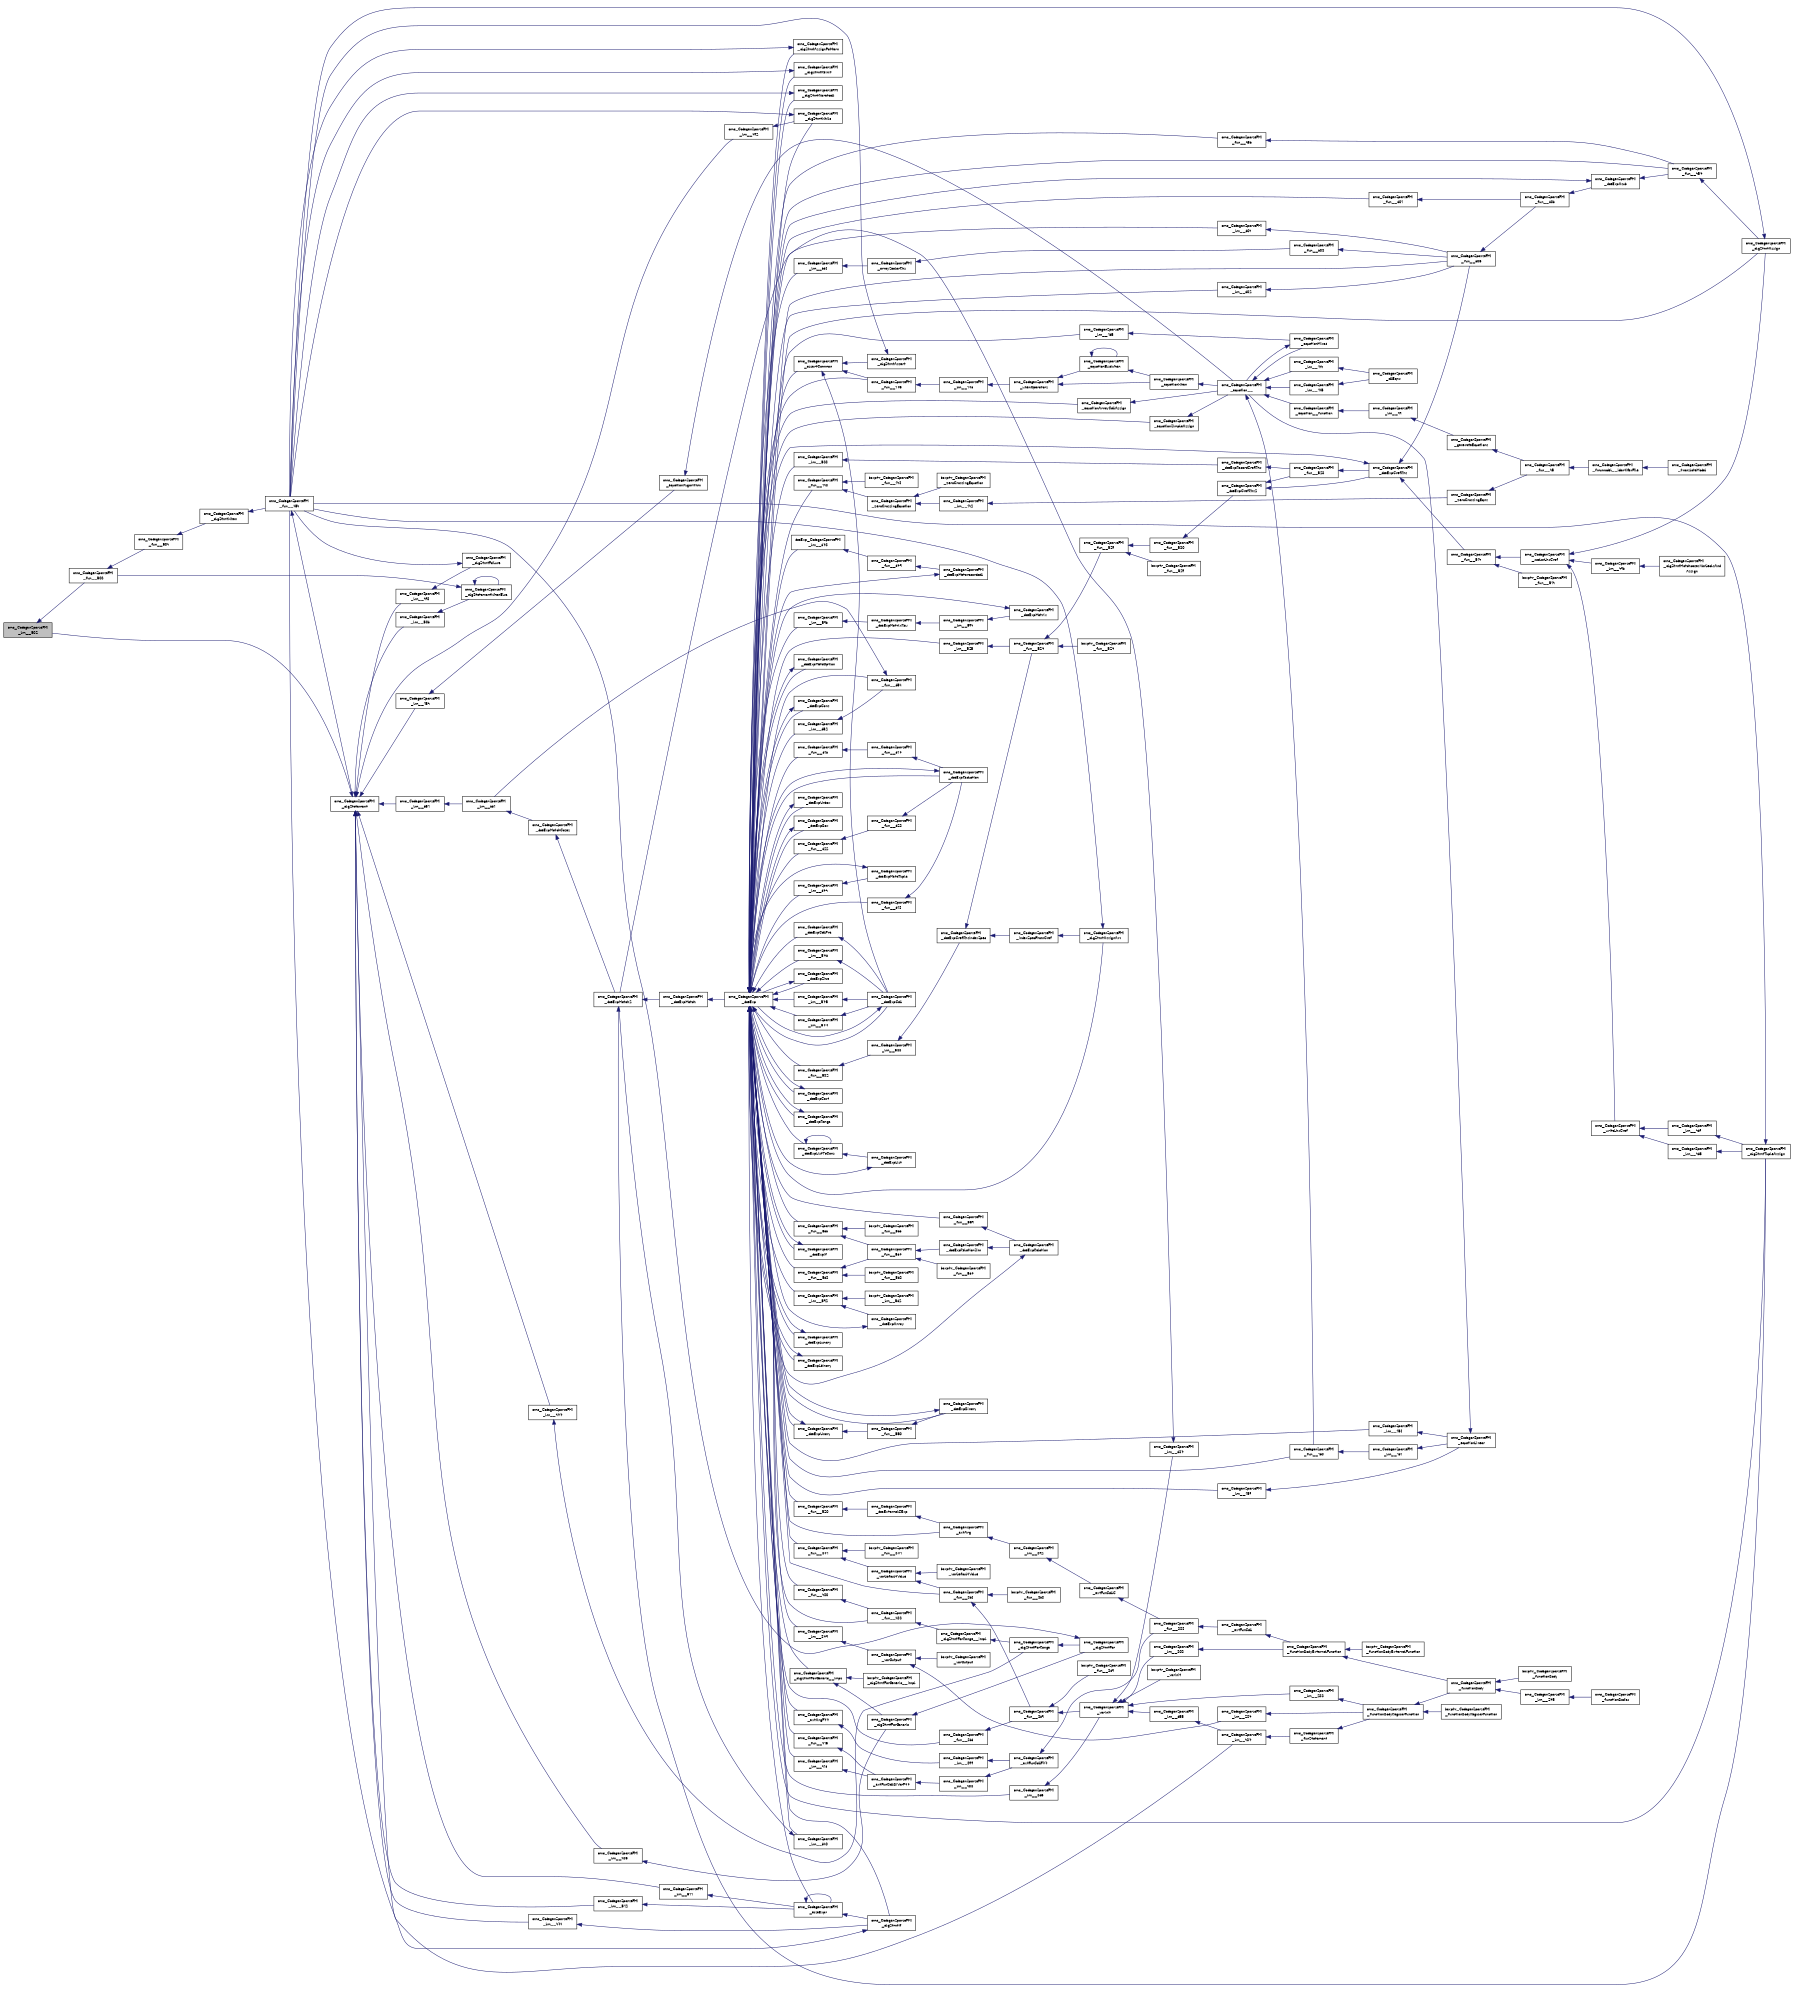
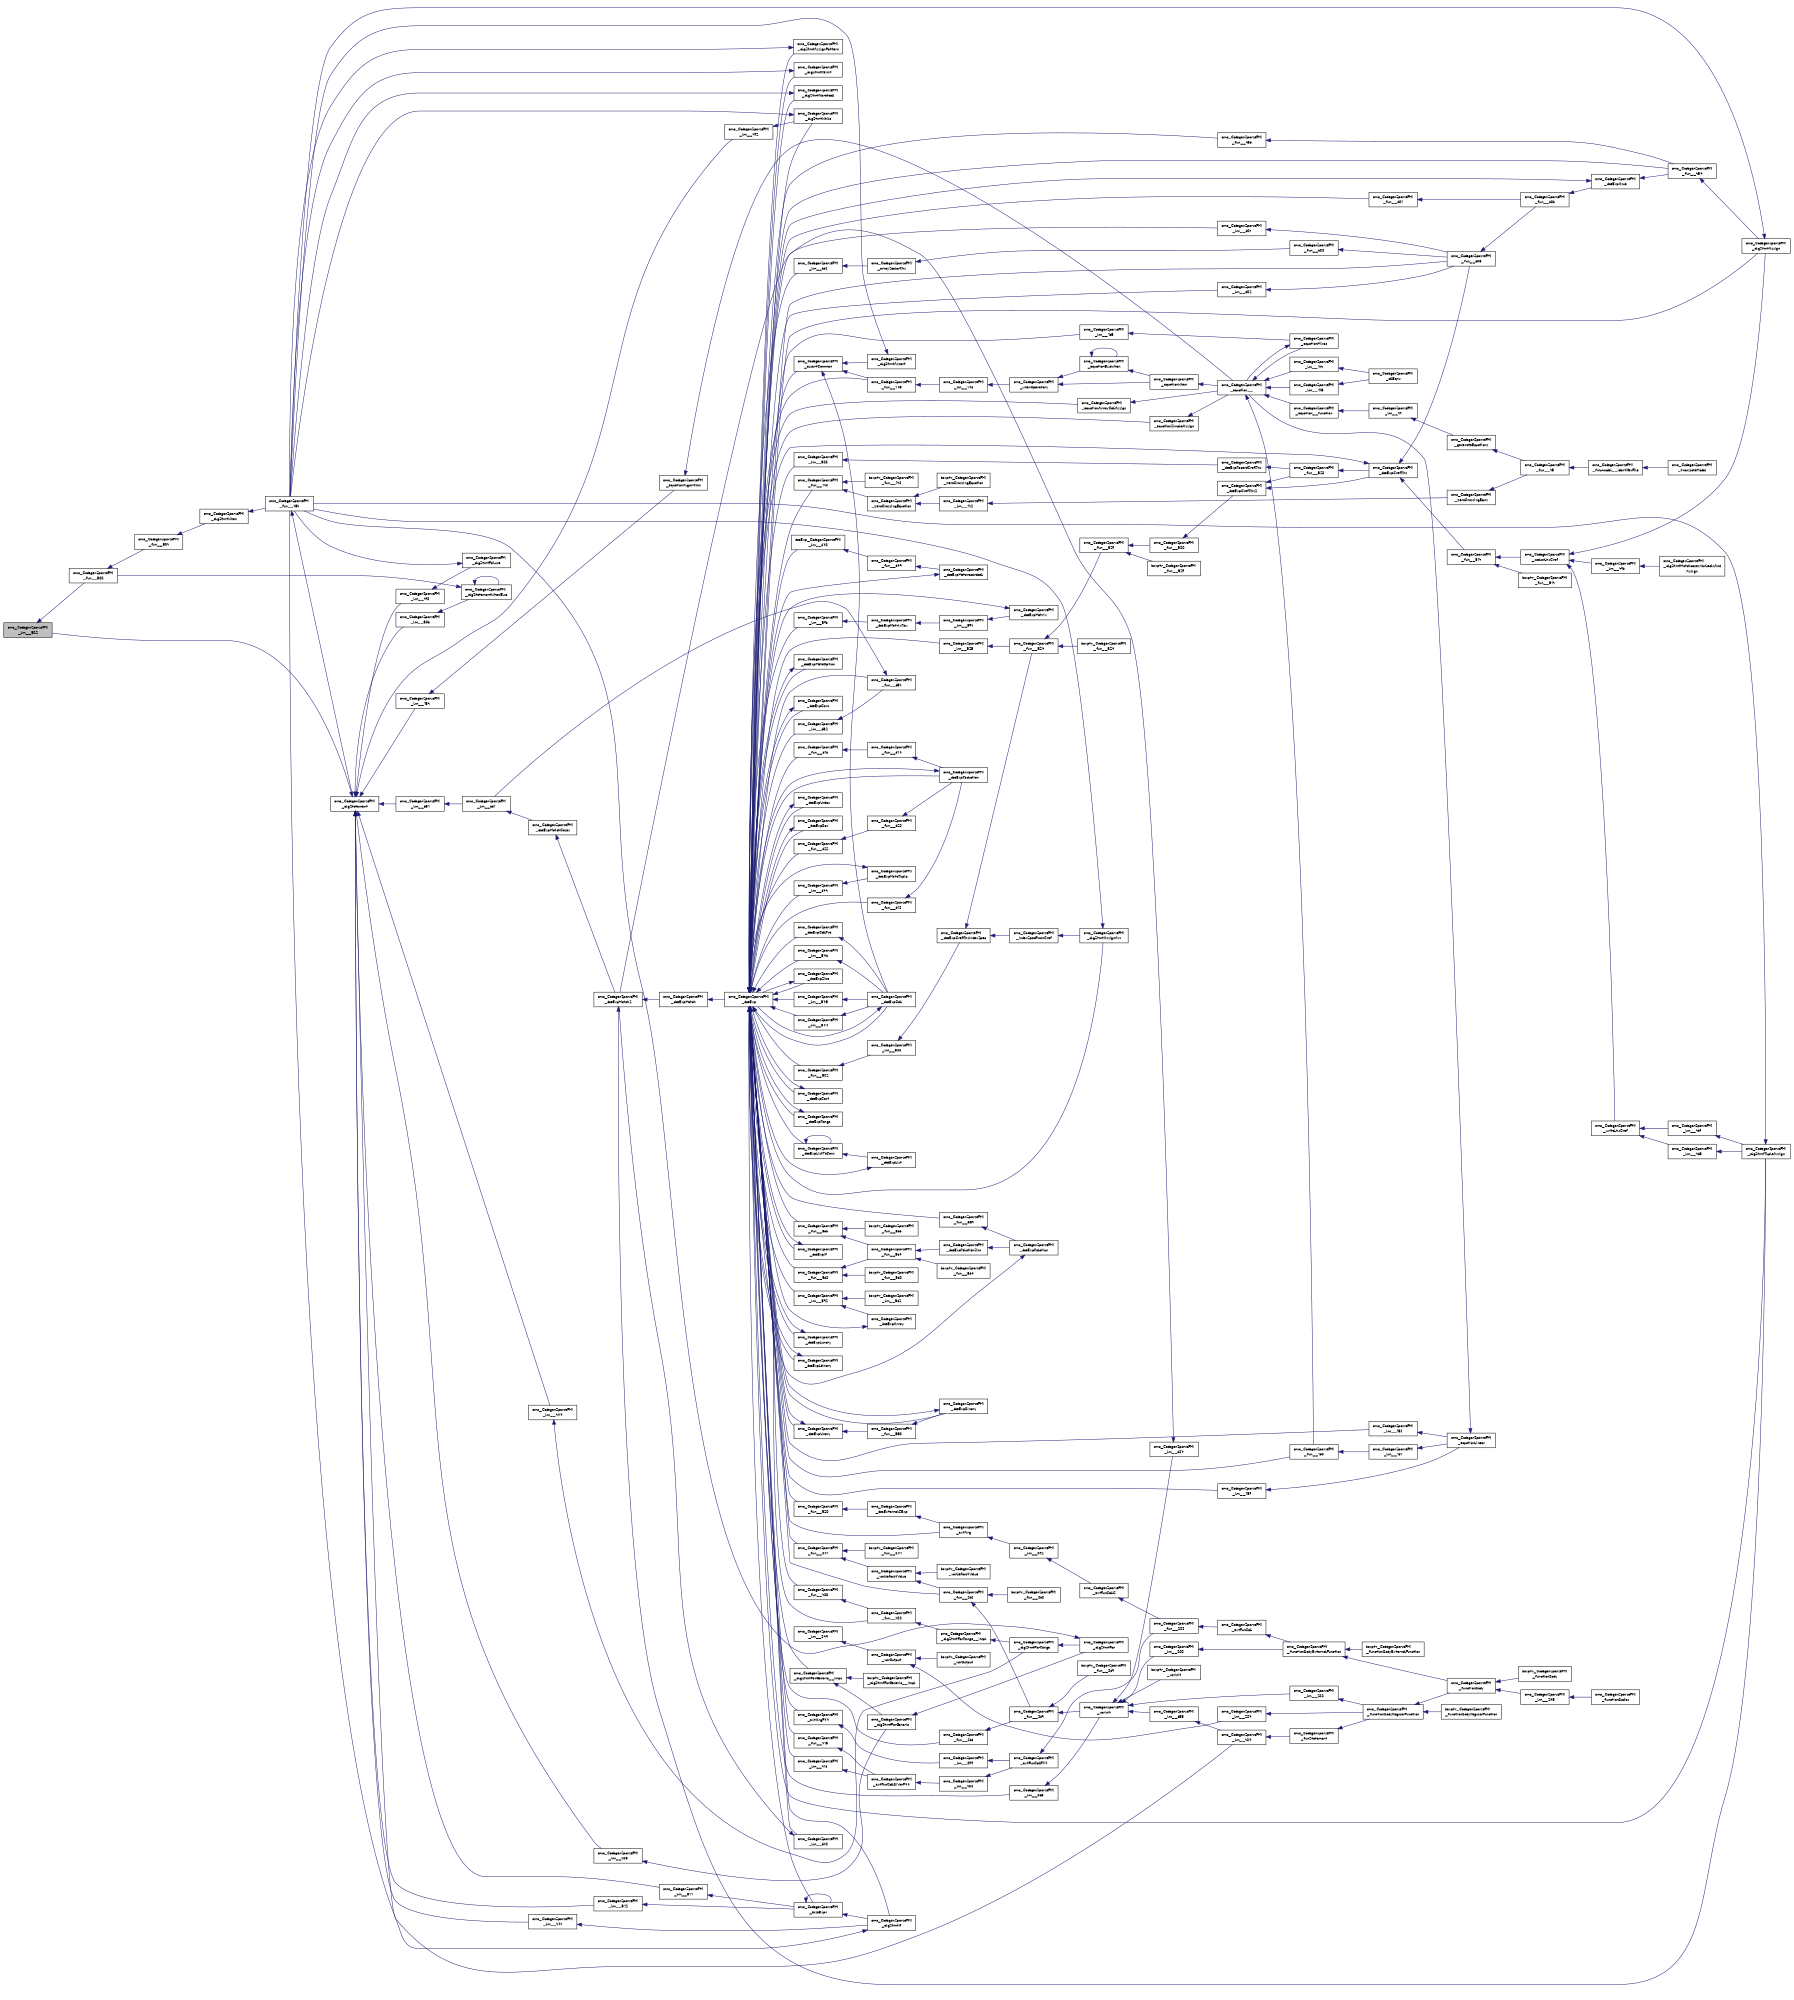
edge "omc_CodegenSparseFMI _lm__379" -> "omc_CodegenSparseFMI _daeExp": removed
